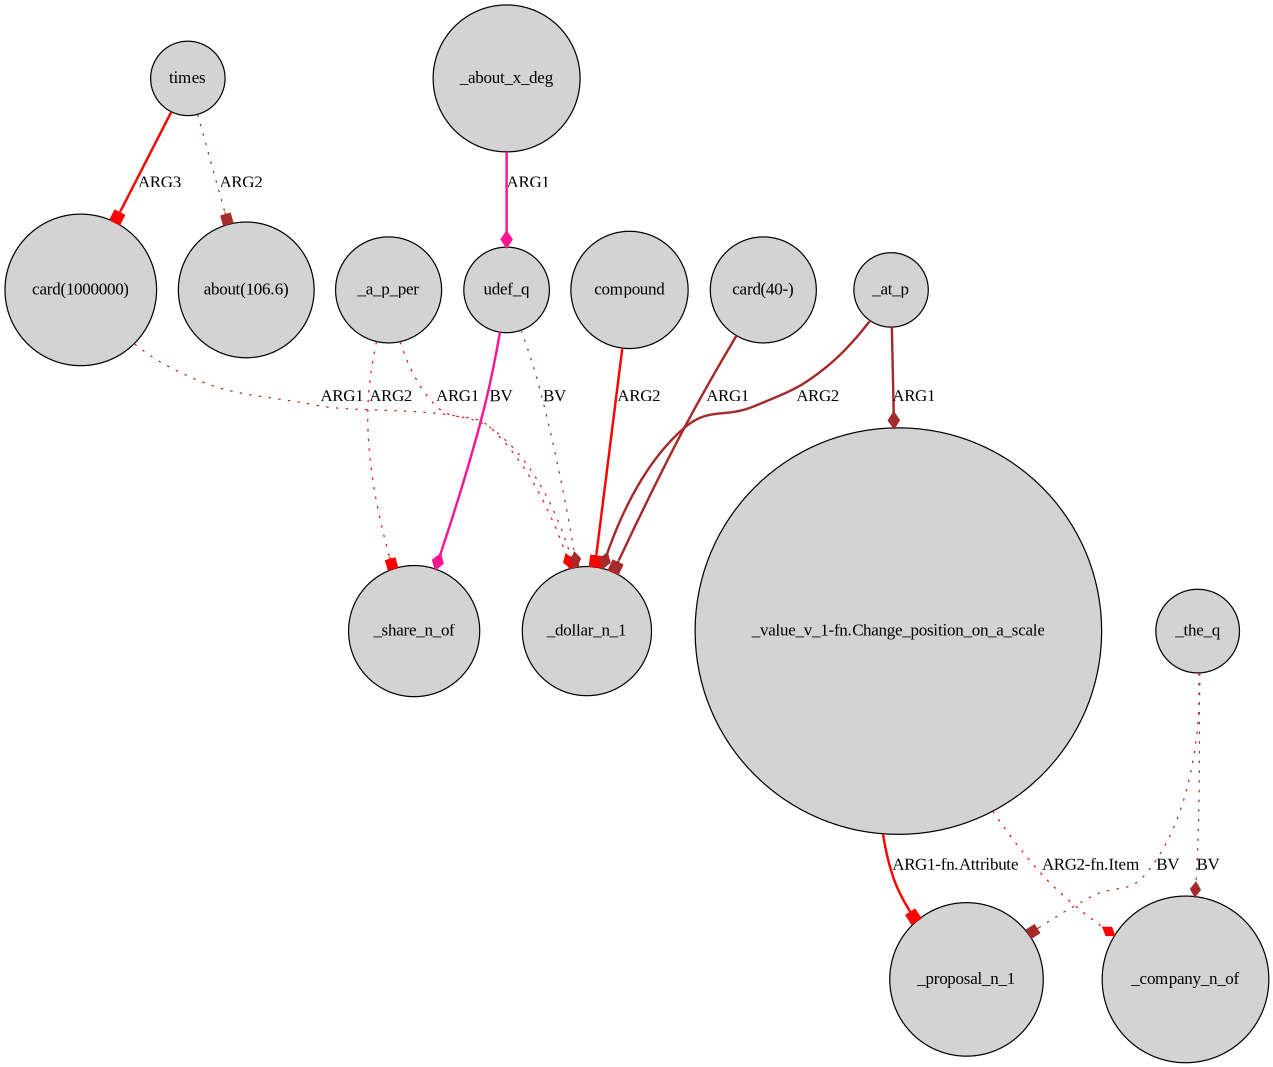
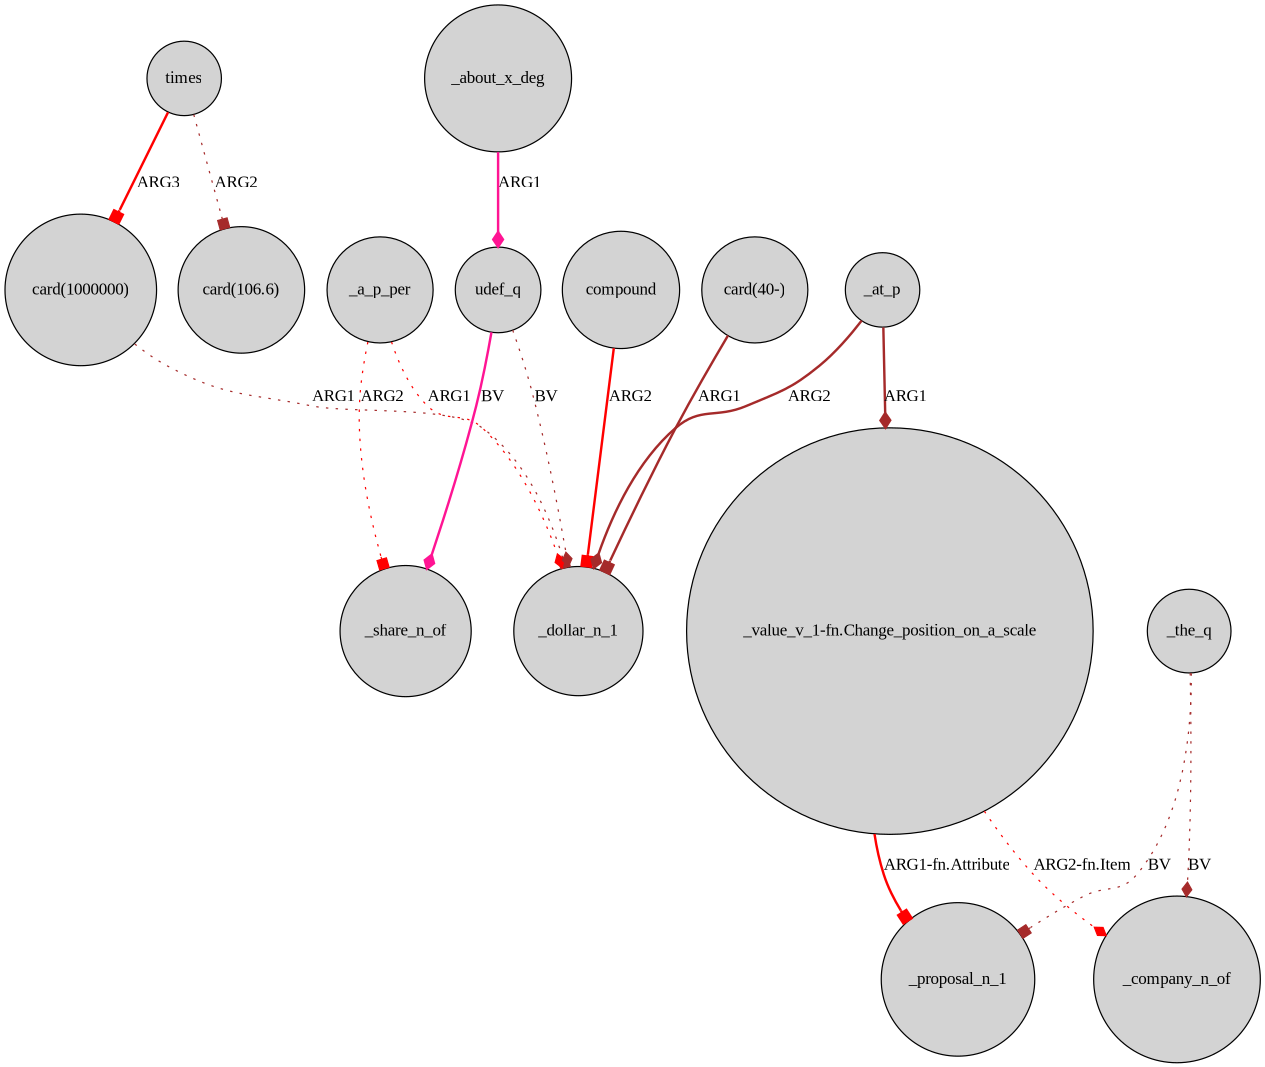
node "about(106.6)": label "about(106.6)" -> "card(106.6)"
